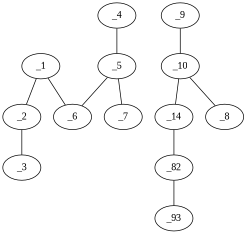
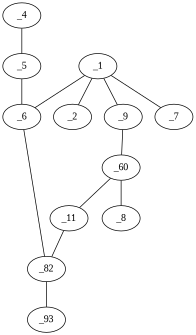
node "_10": label "_10" -> "_60"
edge "_5" -- "_7": now "_1" -- "_7"
edge "_1" -- "_9": added
node "_14": label "_14" -> "_11"
node "_3": removed
edge "_6" -- "_82": added
